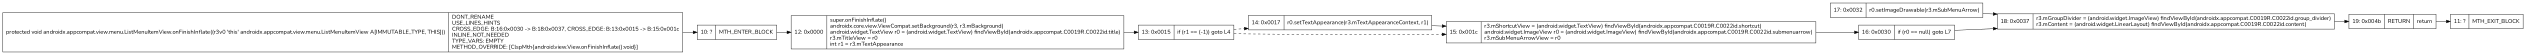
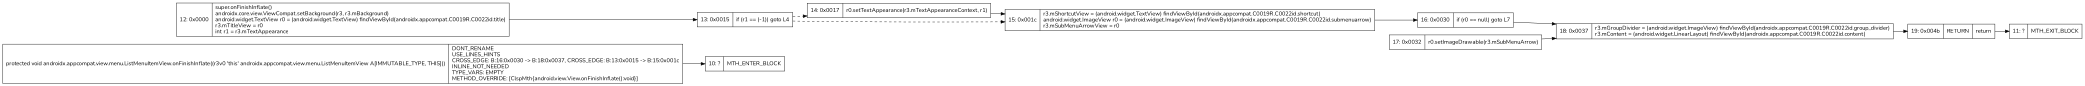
edge "10: ?" -> "12: 0x0000": removed
